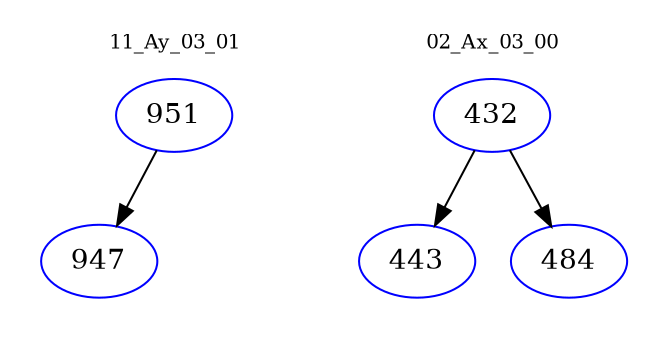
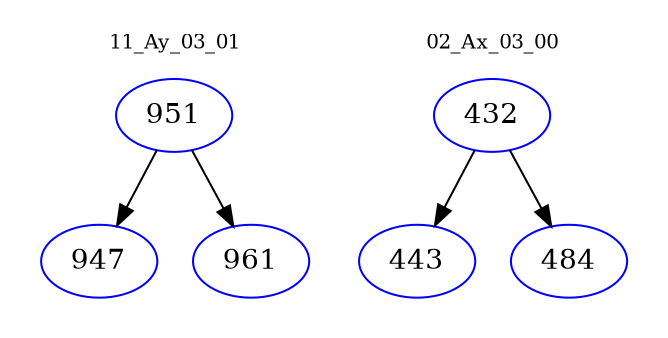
node "961": added
